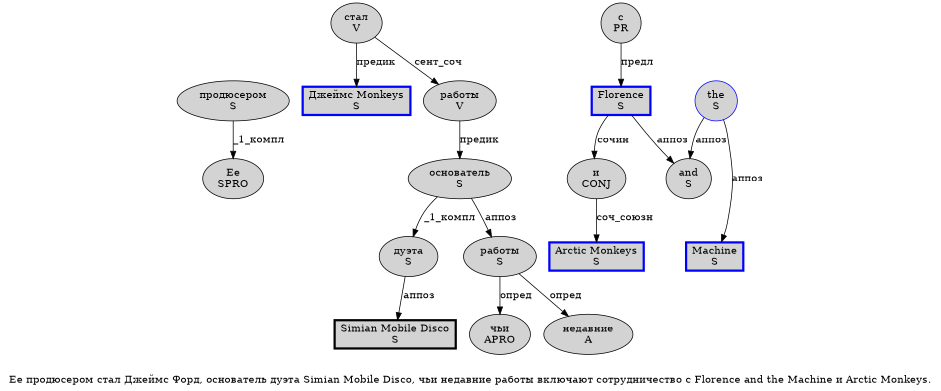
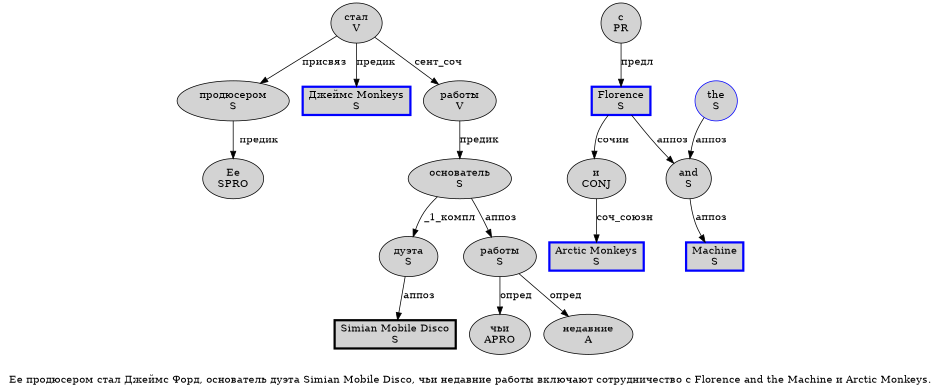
edge "стал V" -> "продюсером S": added, label "присвяз"
edge "продюсером S" -> "Ее SPRO": label "_1_компл" -> "предик"
edge "the S" -> "Machine S": now "and S" -> "Machine S"
